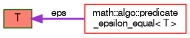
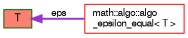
node "math::algo::predicate _epsilon_equal< T >": label "math::algo::predicate _epsilon_equal< T >" -> "math::algo::algo _epsilon_equal< T >"
